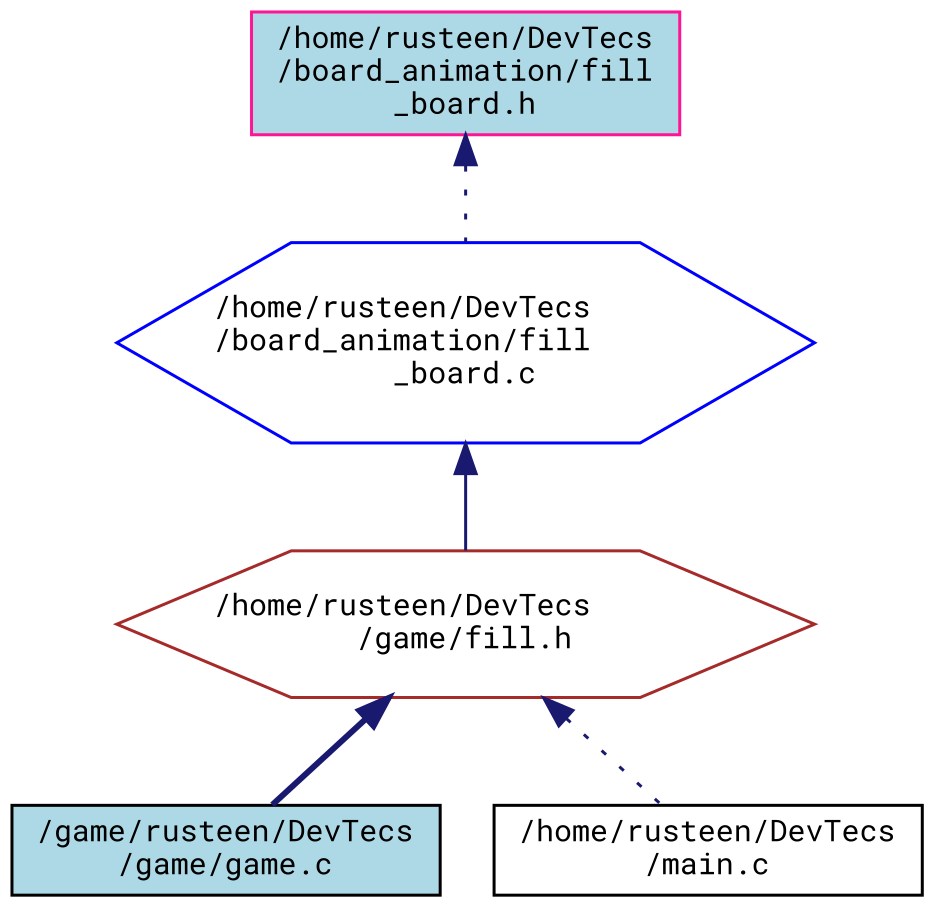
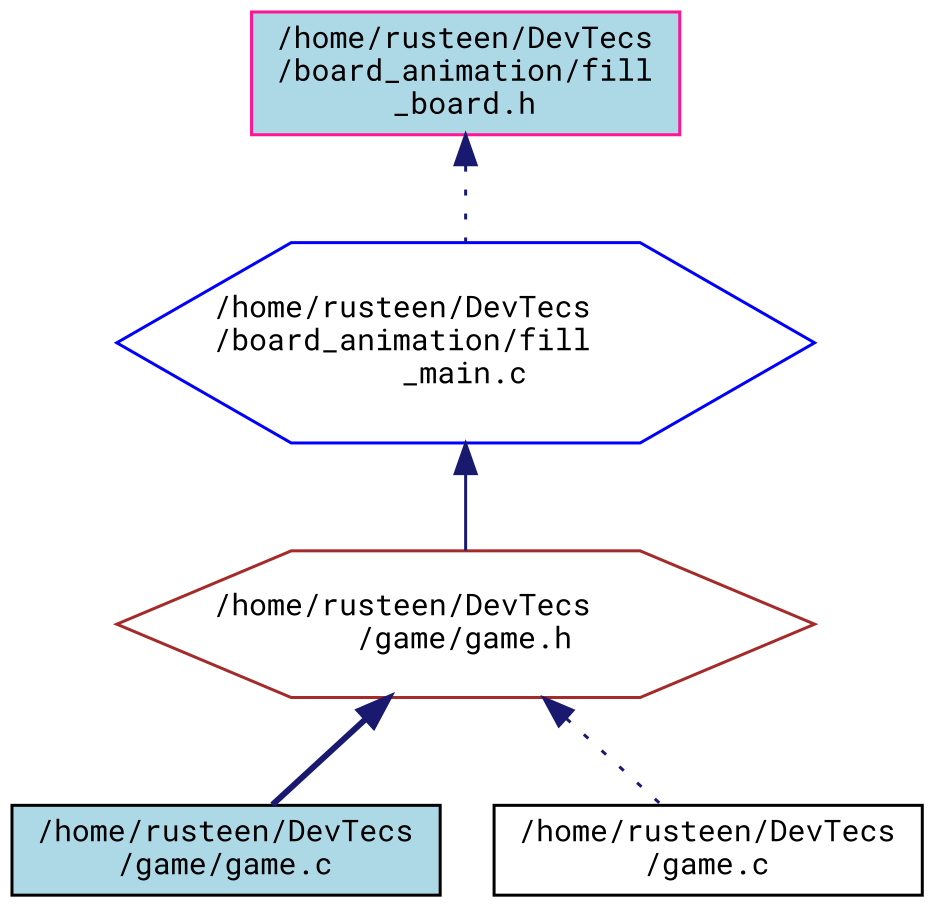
node "/home/rusteen/DevTecs /board_animation/fill _board.c": label "/home/rusteen/DevTecs /board_animation/fill _board.c" -> "/home/rusteen/DevTecs /board_animation/fill _main.c"
node "/home/rusteen/DevTecs /game/fill.h": label "/home/rusteen/DevTecs /game/fill.h" -> "/home/rusteen/DevTecs /game/game.h"
node "/game/rusteen/DevTecs /game/game.c": label "/game/rusteen/DevTecs /game/game.c" -> "/home/rusteen/DevTecs /game/game.c"
node "/home/rusteen/DevTecs /main.c": label "/home/rusteen/DevTecs /main.c" -> "/home/rusteen/DevTecs /game.c"
